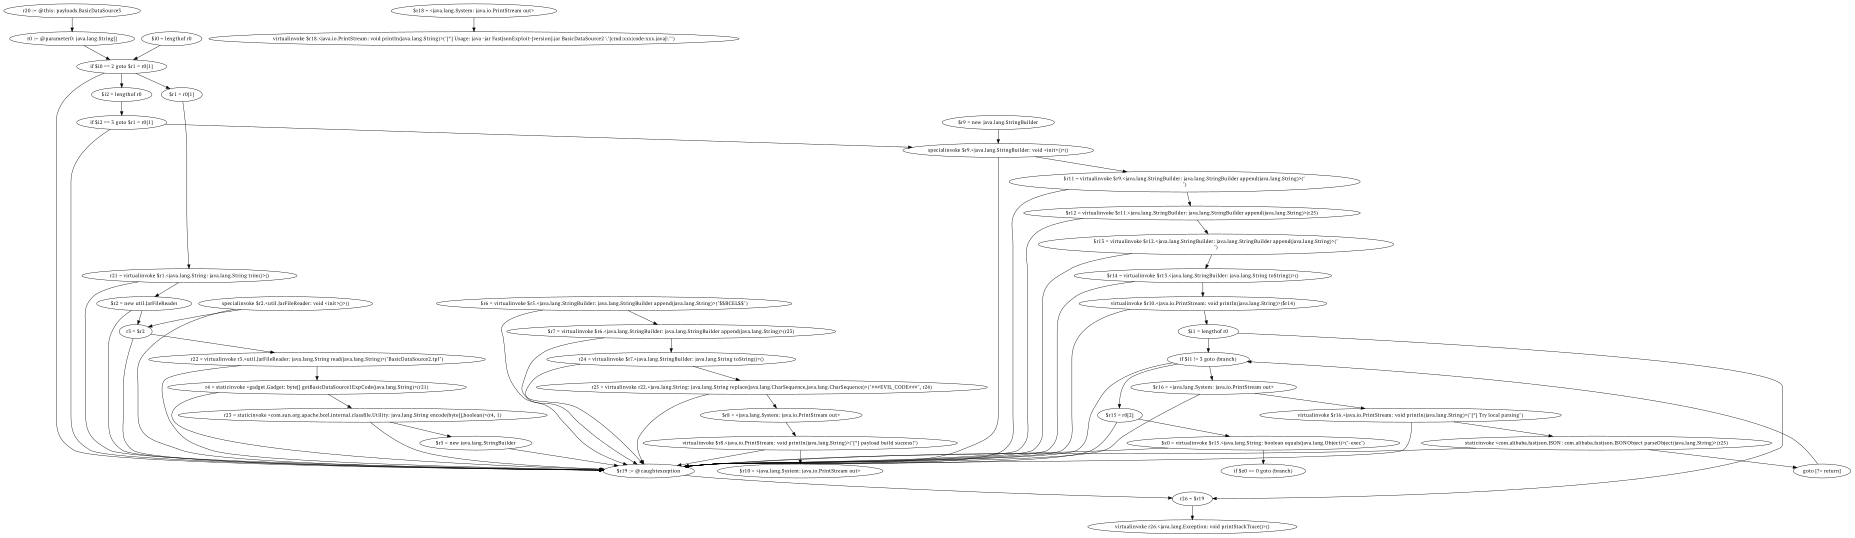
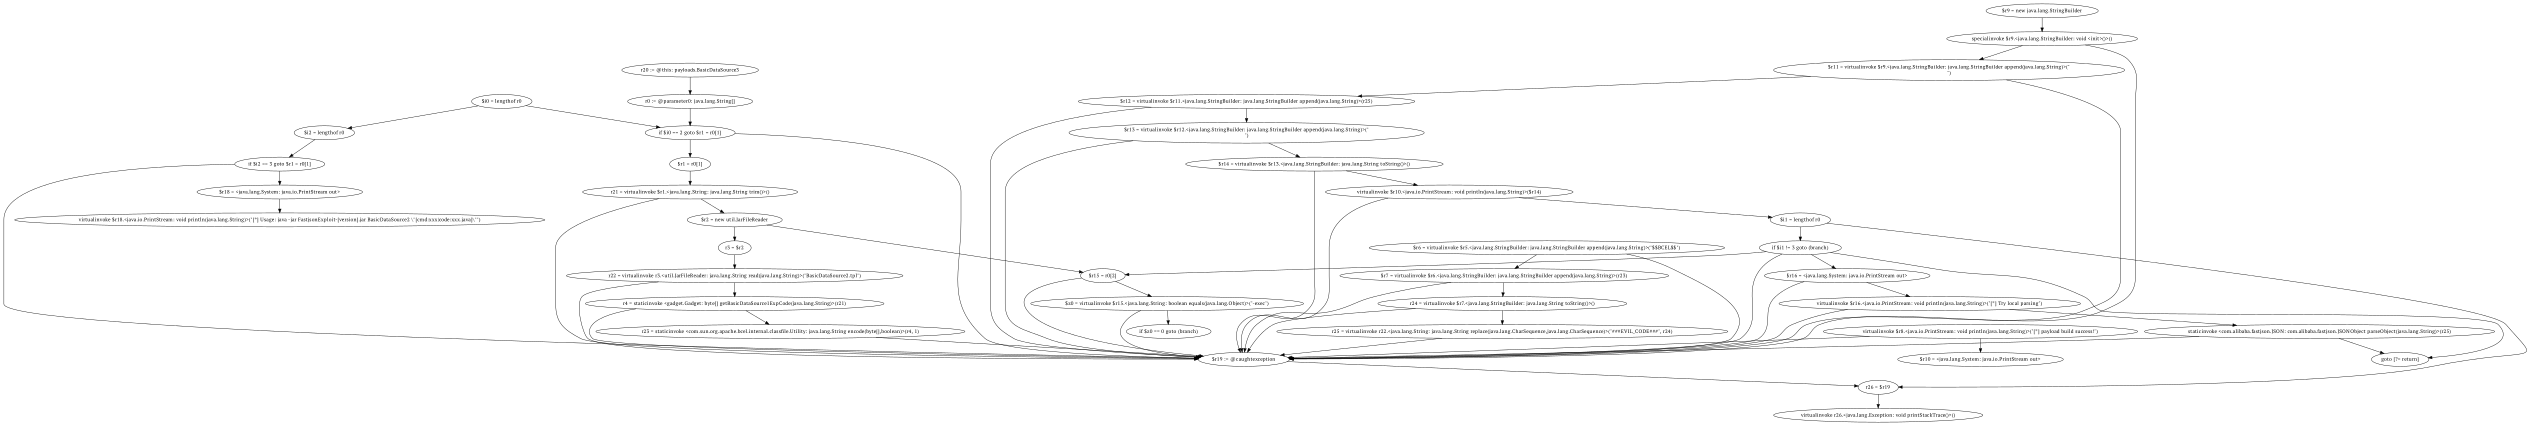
edge "if $i0 == 2 goto $r1 = r0[1]" -> "$i2 = lengthof r0": now "$i0 = lengthof r0" -> "$i2 = lengthof r0"
edge "if $i2 == 3 goto $r1 = r0[1]" -> "specialinvoke $r9.<java.lang.StringBuilder: void <init>()>()": now "if $i2 == 3 goto $r1 = r0[1]" -> "$r18 = <java.lang.System: java.io.PrintStream out>"
node "specialinvoke $r2.<util.JarFileReader: void <init>()>()": removed
edge "goto [?= return]" -> "if $i1 != 3 goto (branch)": reversed
node "$r8 = <java.lang.System: java.io.PrintStream out>": removed
node "$r5 = new java.lang.StringBuilder": removed
edge "$r2 = new util.JarFileReader" -> "$r19 := @caughtexception": now "$r2 = new util.JarFileReader" -> "$r15 = r0[2]"
edge "r3 = $r2" -> "$r19 := @caughtexception": removed
